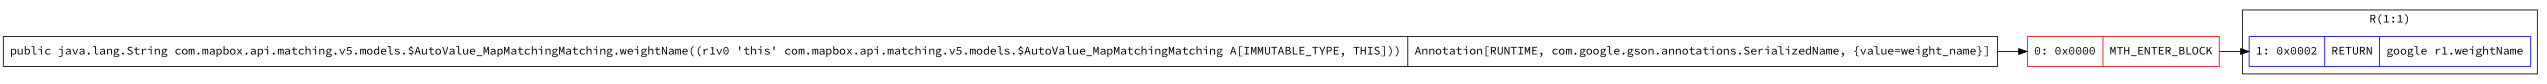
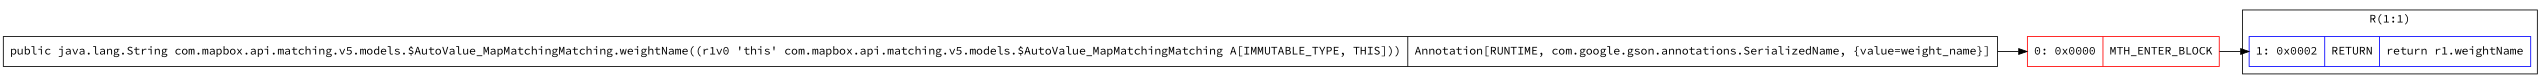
node "1: 0x0002": text "google r1.weightName" -> "return r1.weightName"
